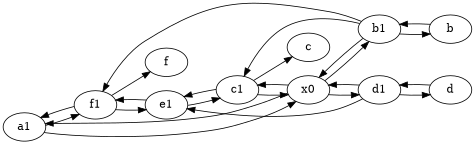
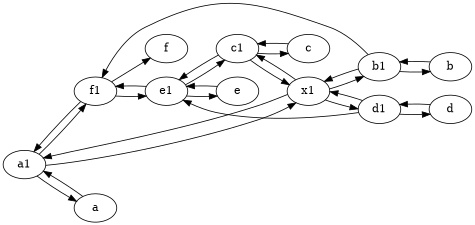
edge "b1" -> "c1": now "c" -> "c1"
node "x0": label "x0" -> "x1"
node "e": added
node "a": added
